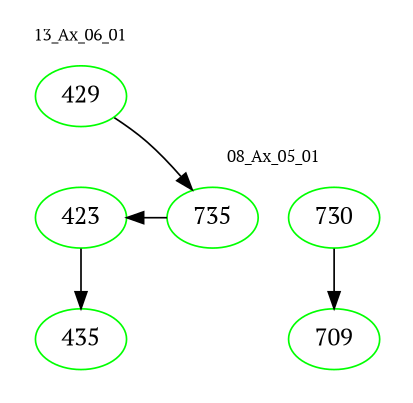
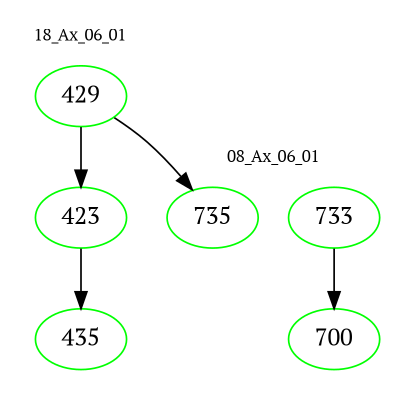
cluster "13_Ax_06_01": label "13_Ax_06_01" -> "18_Ax_06_01"
cluster "08_Ax_05_01": label "08_Ax_05_01" -> "08_Ax_06_01"
edge "735" -> "423": now "429" -> "423"
node "730": label "730" -> "733"
node "709": label "709" -> "700"
